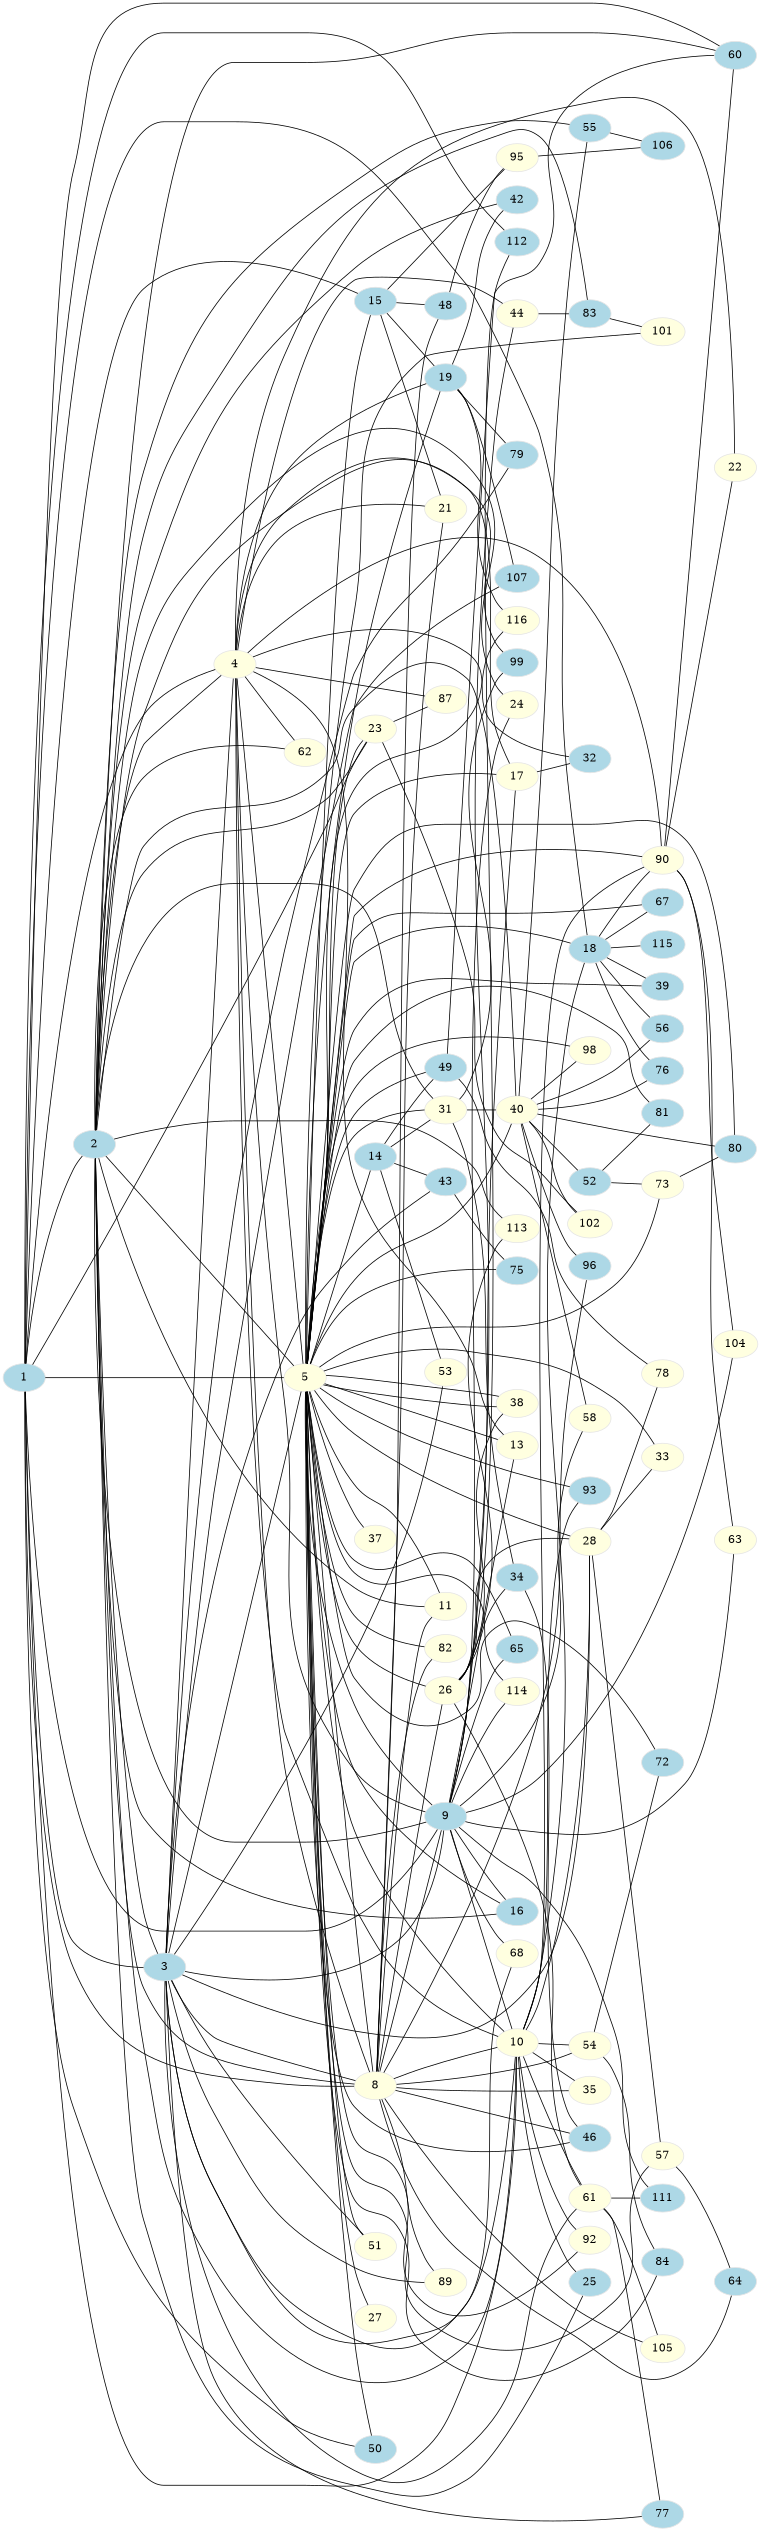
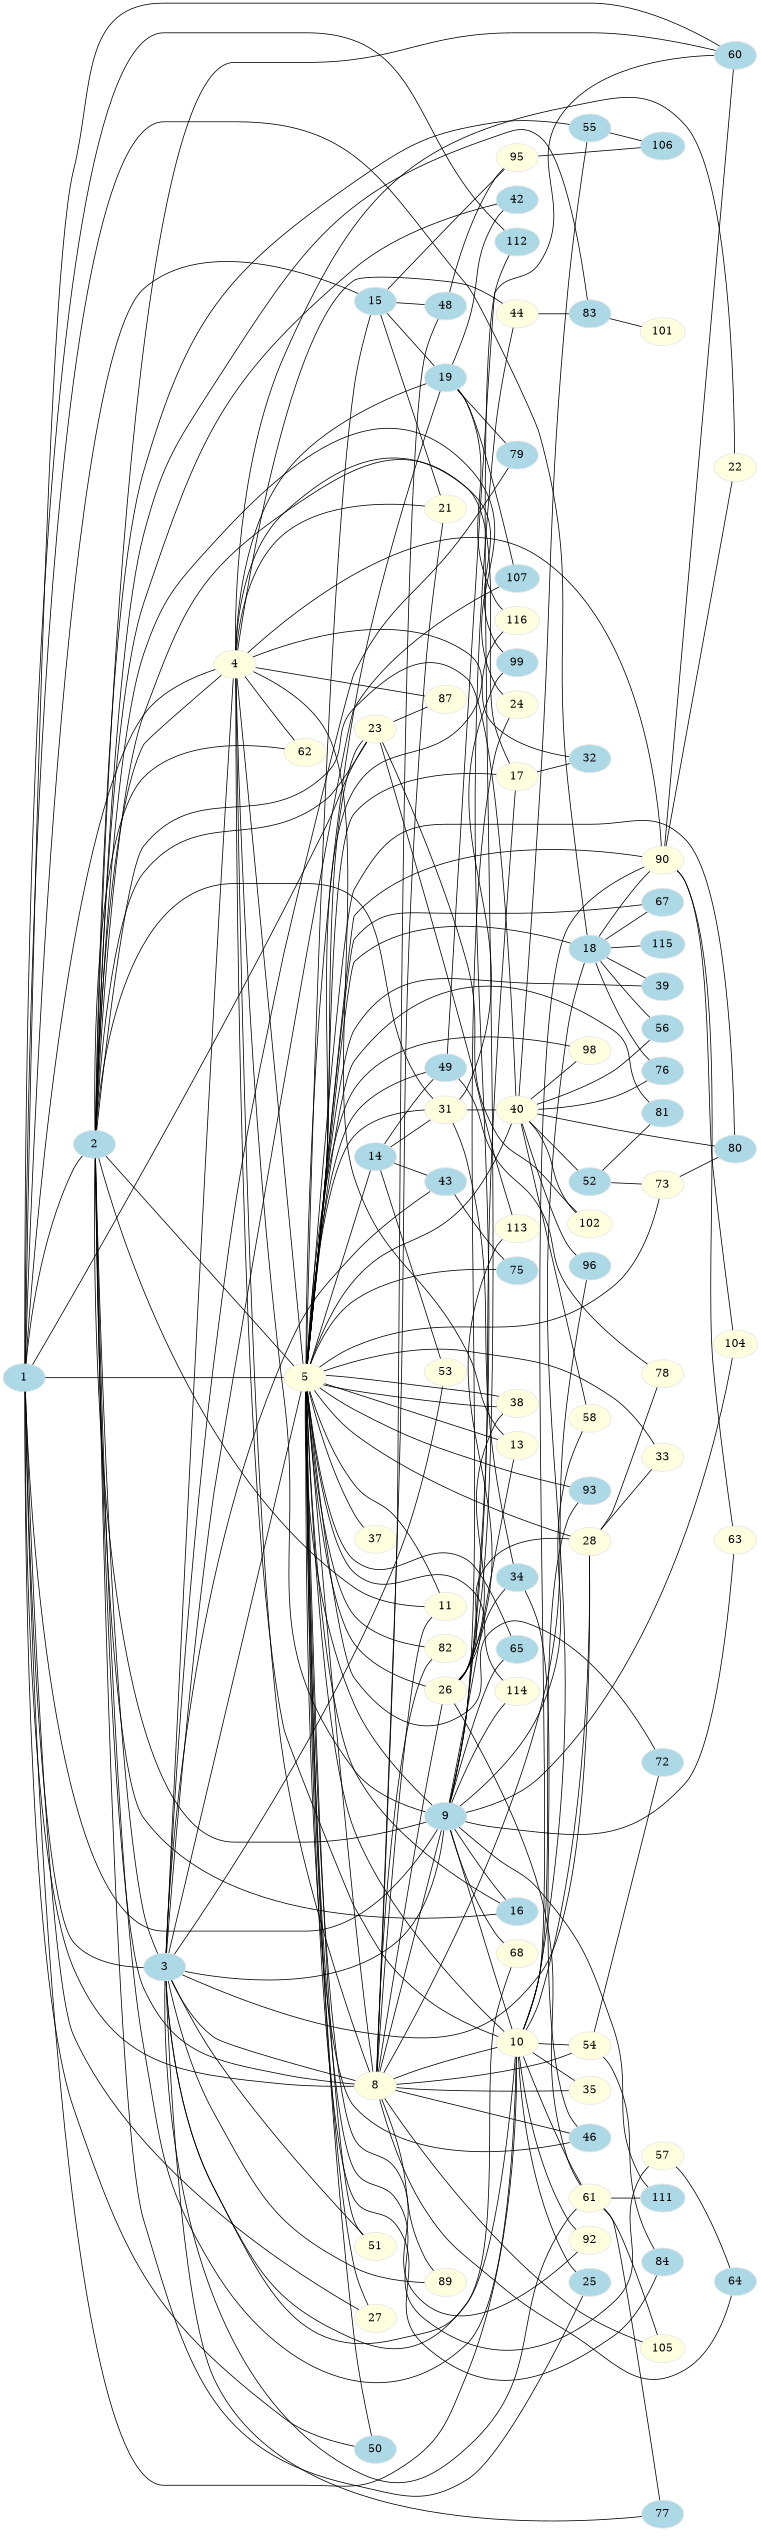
edge "101" -- "5": removed
edge "2" -- "113": now "23" -- "113"
edge "28" -- "57": removed
edge "1" -- "27": added
